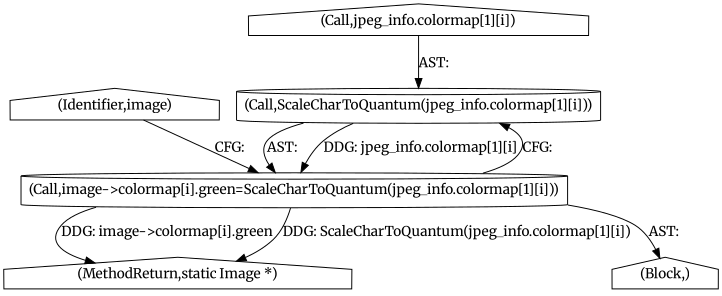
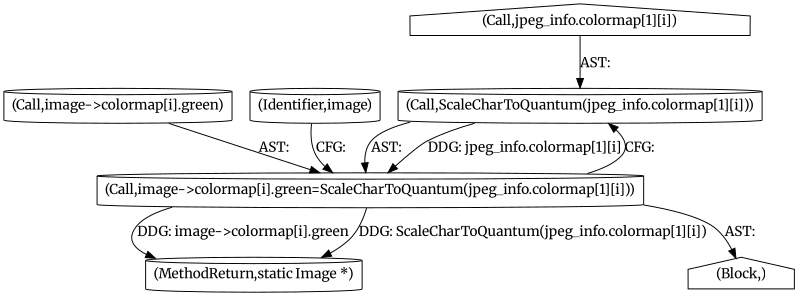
node "(Identifier,image)": shape house -> cylinder
node "(Call,image->colormap[i].green)": added
node "(MethodReturn,static Image *)": shape house -> cylinder
